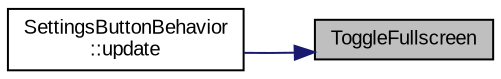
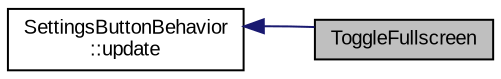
edge "SettingsButtonBehavior ::update" -> "ToggleFullscreen": reversed
